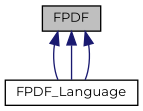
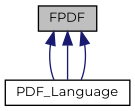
node "FPDF_Language": label "FPDF_Language" -> "PDF_Language"
